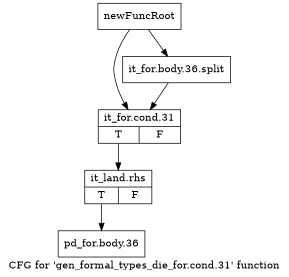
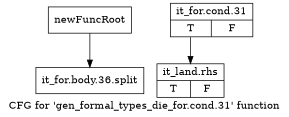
edge "newFuncRoot" -> "it_for.cond.31": removed
edge "it_for.body.36.split" -> "it_for.cond.31": removed
node "pd_for.body.36": removed
